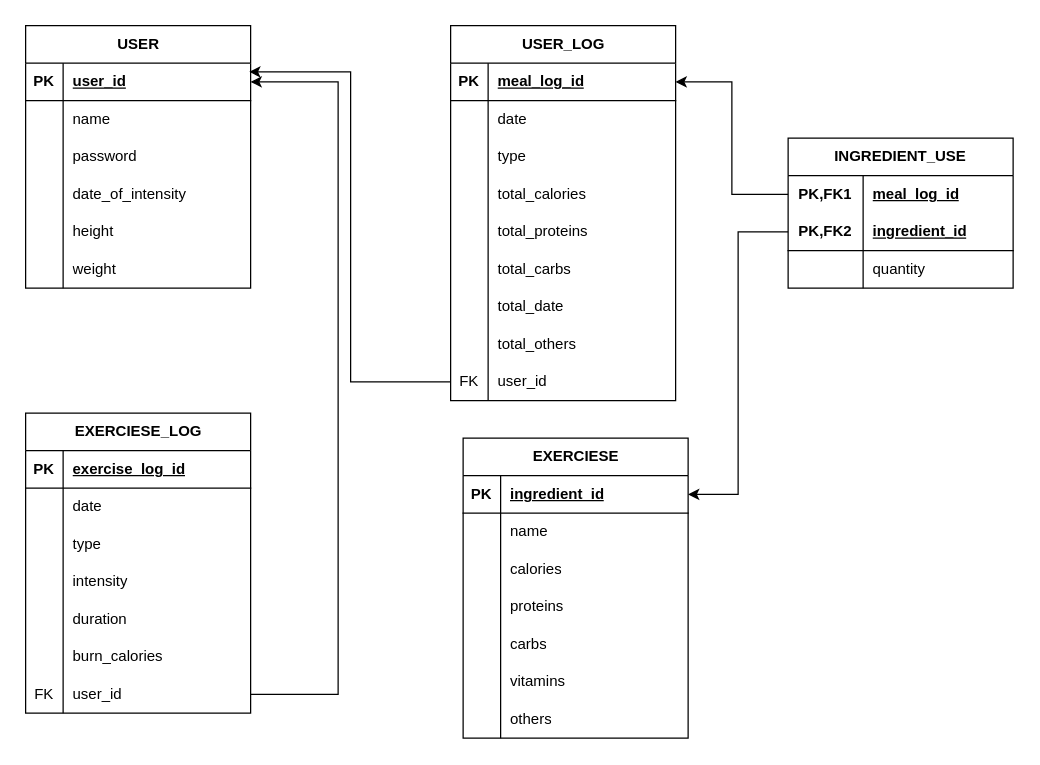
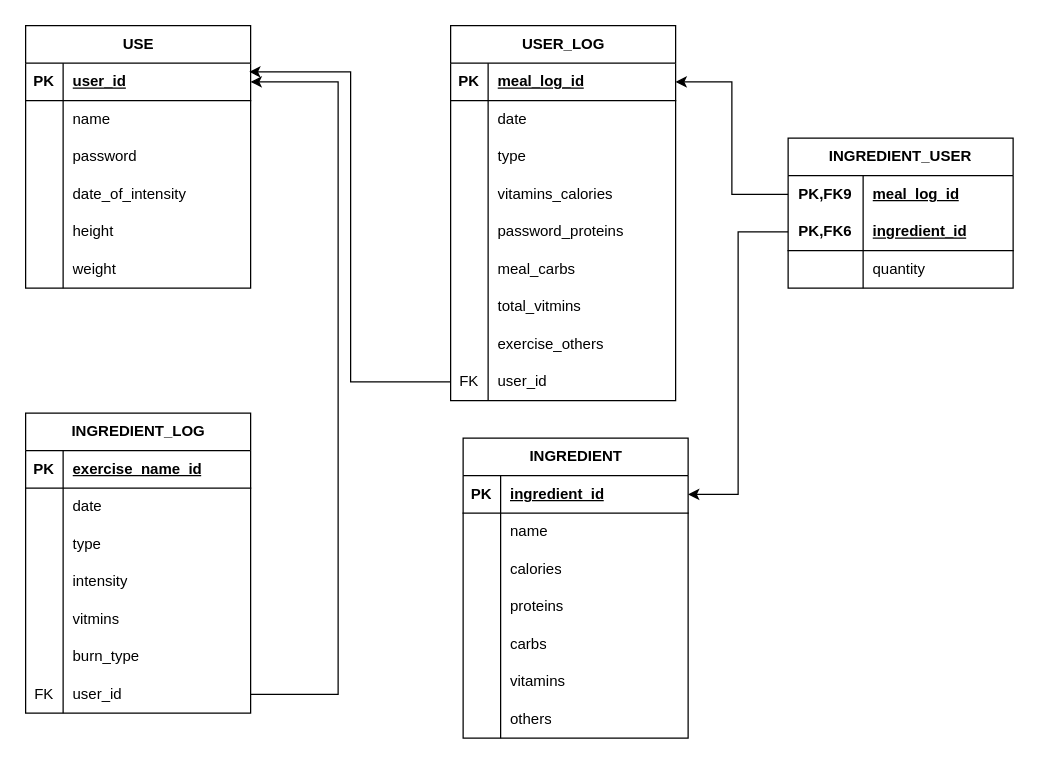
node "USER": label "USER" -> "USE"
node "INGREDIENT_USE": label "INGREDIENT_USE" -> "INGREDIENT_USER"
node "total_calories": label "total_calories" -> "vitamins_calories"
node "PK,FK1": label "PK,FK1" -> "PK,FK9"
node "total_proteins": label "total_proteins" -> "password_proteins"
node "PK,FK2": label "PK,FK2" -> "PK,FK6"
node "total_carbs": label "total_carbs" -> "meal_carbs"
node "total_date": label "total_date" -> "total_vitmins"
node "total_others": label "total_others" -> "exercise_others"
node "EXERCIESE_LOG": label "EXERCIESE_LOG" -> "INGREDIENT_LOG"
node "EXERCIESE": label "EXERCIESE" -> "INGREDIENT"
node "exercise_log_id": label "exercise_log_id" -> "exercise_name_id"
node "duration": label "duration" -> "vitmins"
node "burn_calories": label "burn_calories" -> "burn_type"
